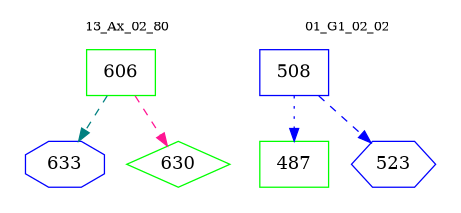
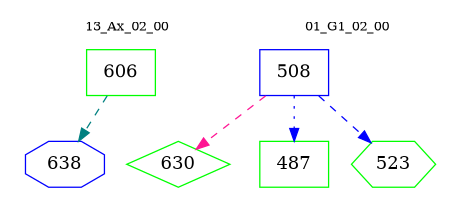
cluster "13_Ax_02_80": label "13_Ax_02_80" -> "13_Ax_02_00"
cluster "01_G1_02_02": label "01_G1_02_02" -> "01_G1_02_00"
edge "606" -> "630": now "508" -> "630"
node "633": label "633" -> "638"
node "523": color blue -> green
